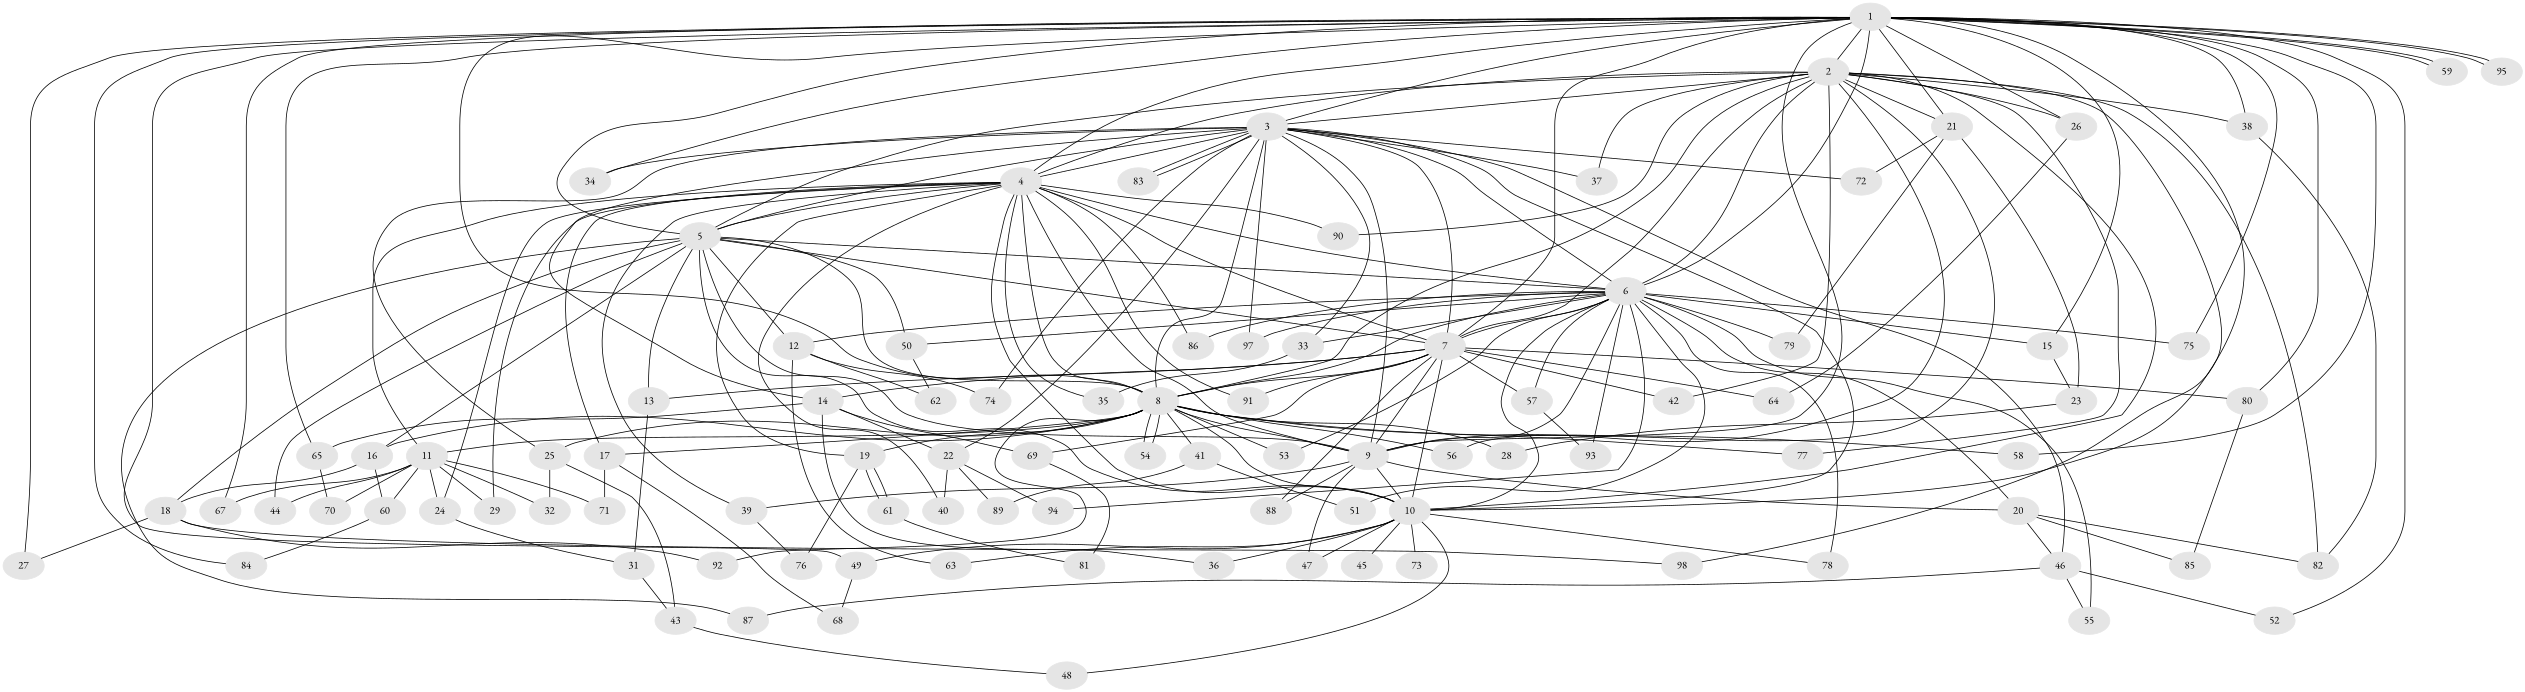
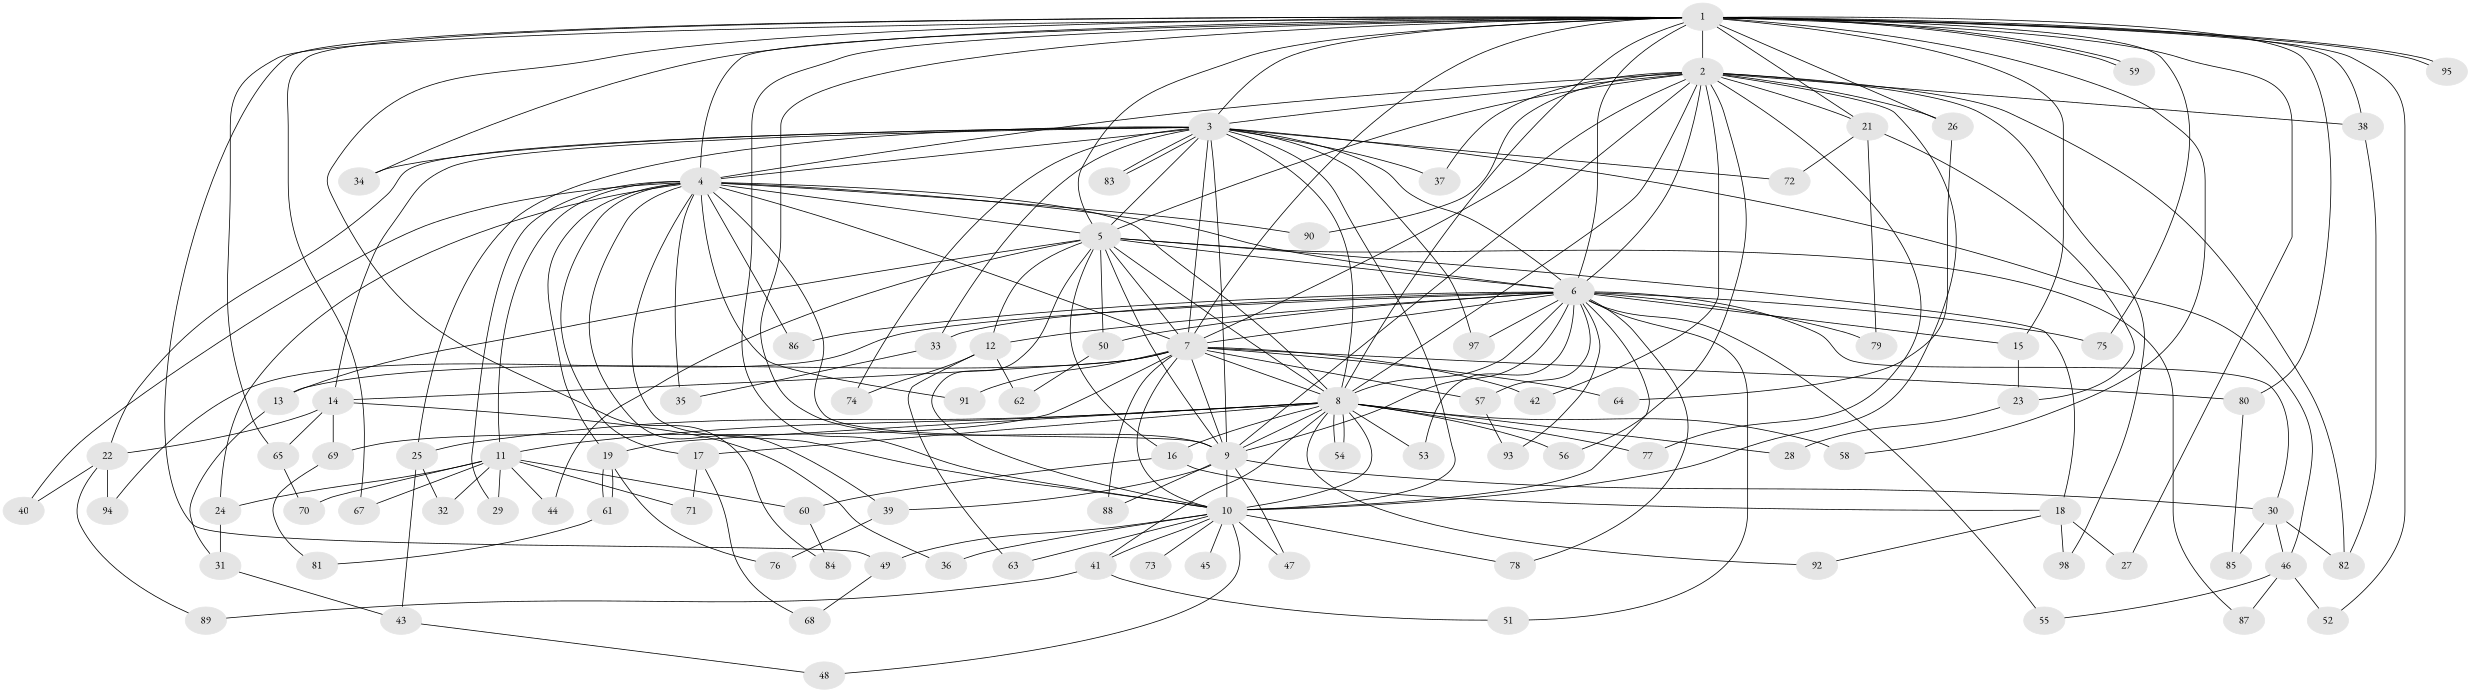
node "20": label "20" -> "30"
edge "10" -- "41": added
